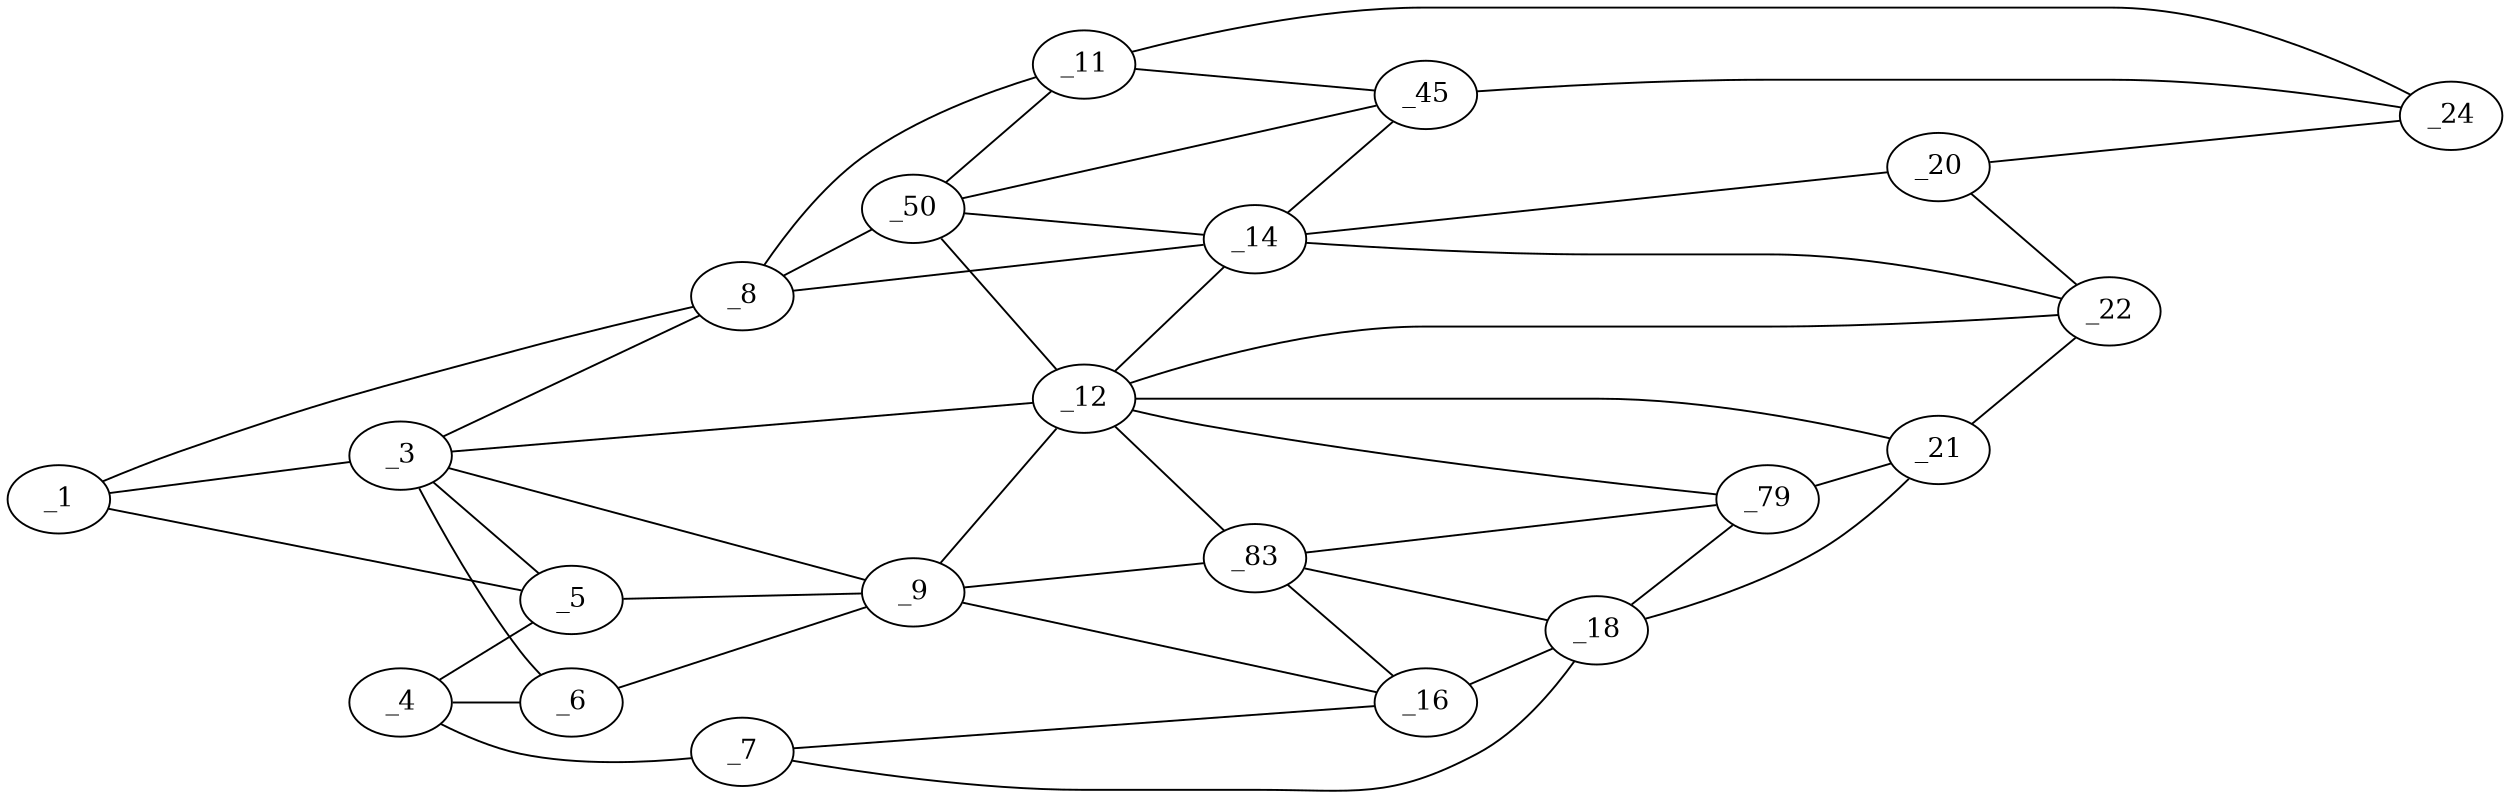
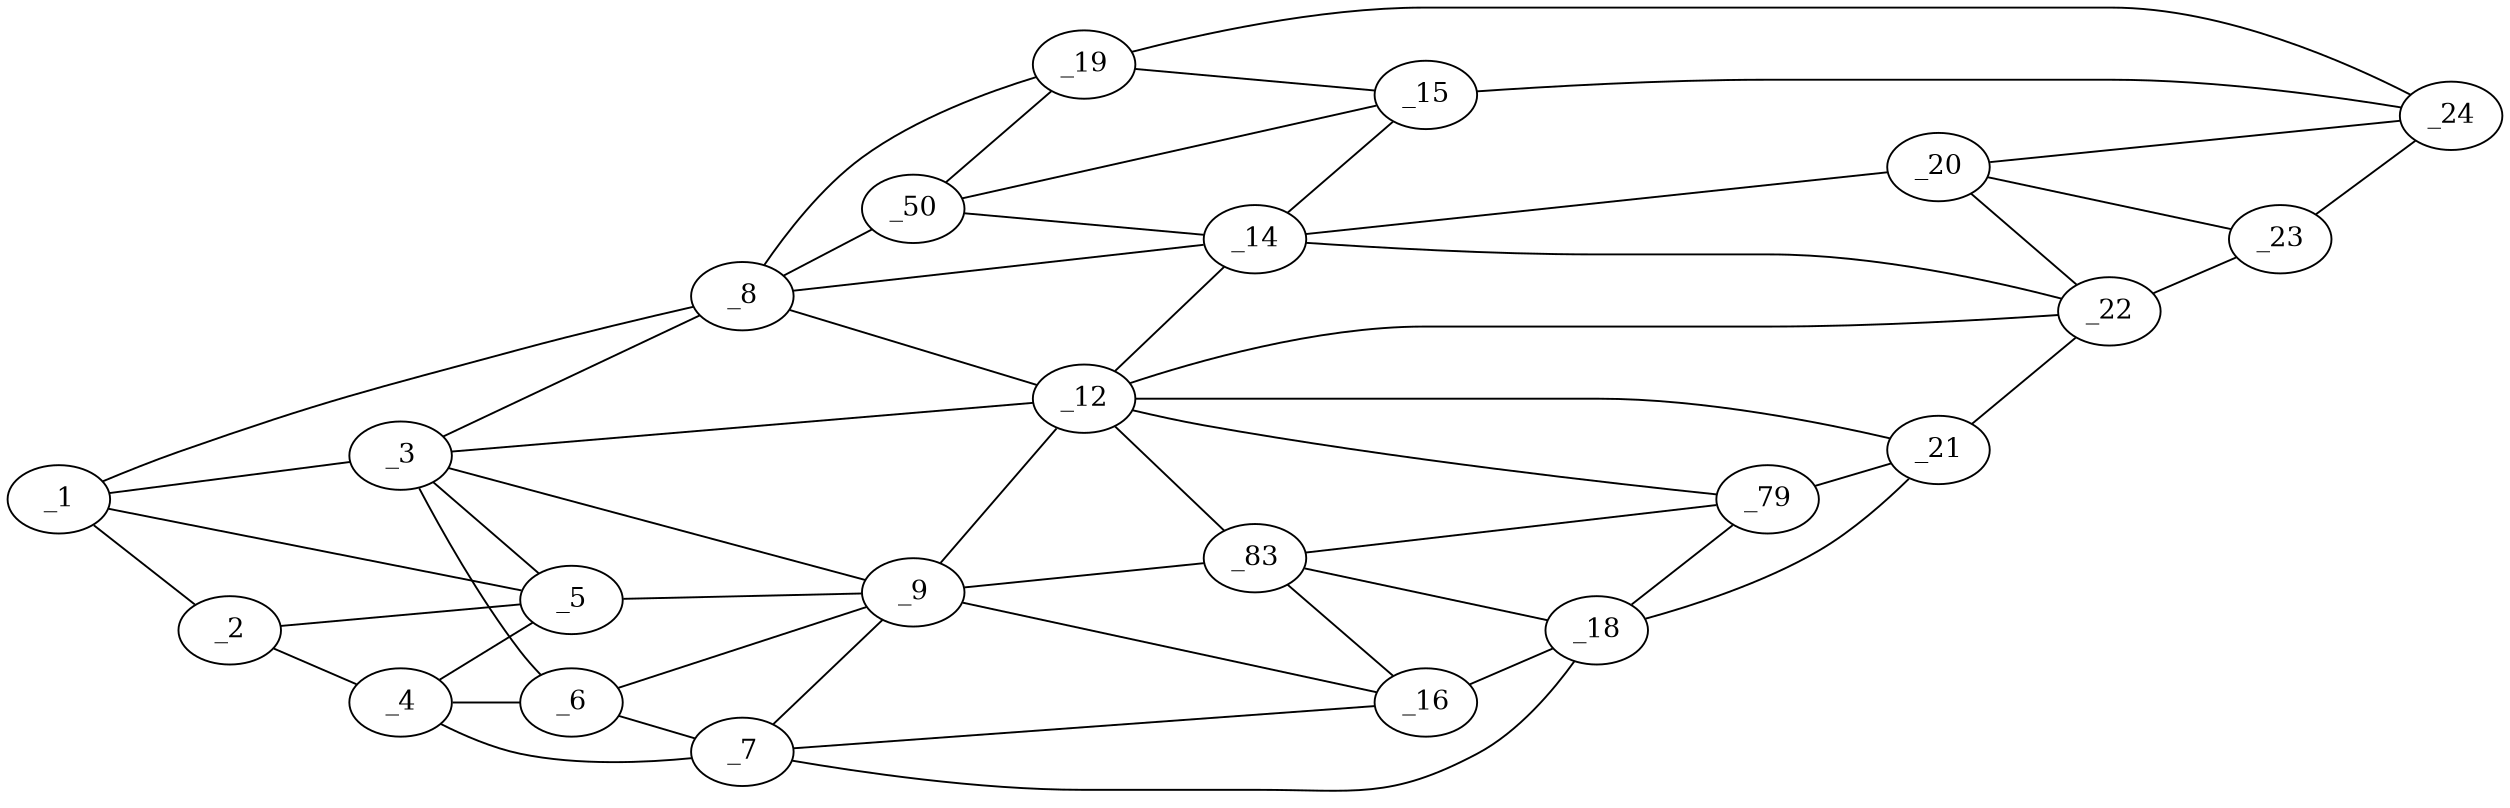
node "_11": label "_11" -> "_19"
node "_45": label "_45" -> "_15"
node "_23": added
edge "_50" -- "_12": now "_8" -- "_12"
node "_2": added
edge "_9" -- "_7": added
edge "_6" -- "_7": added
